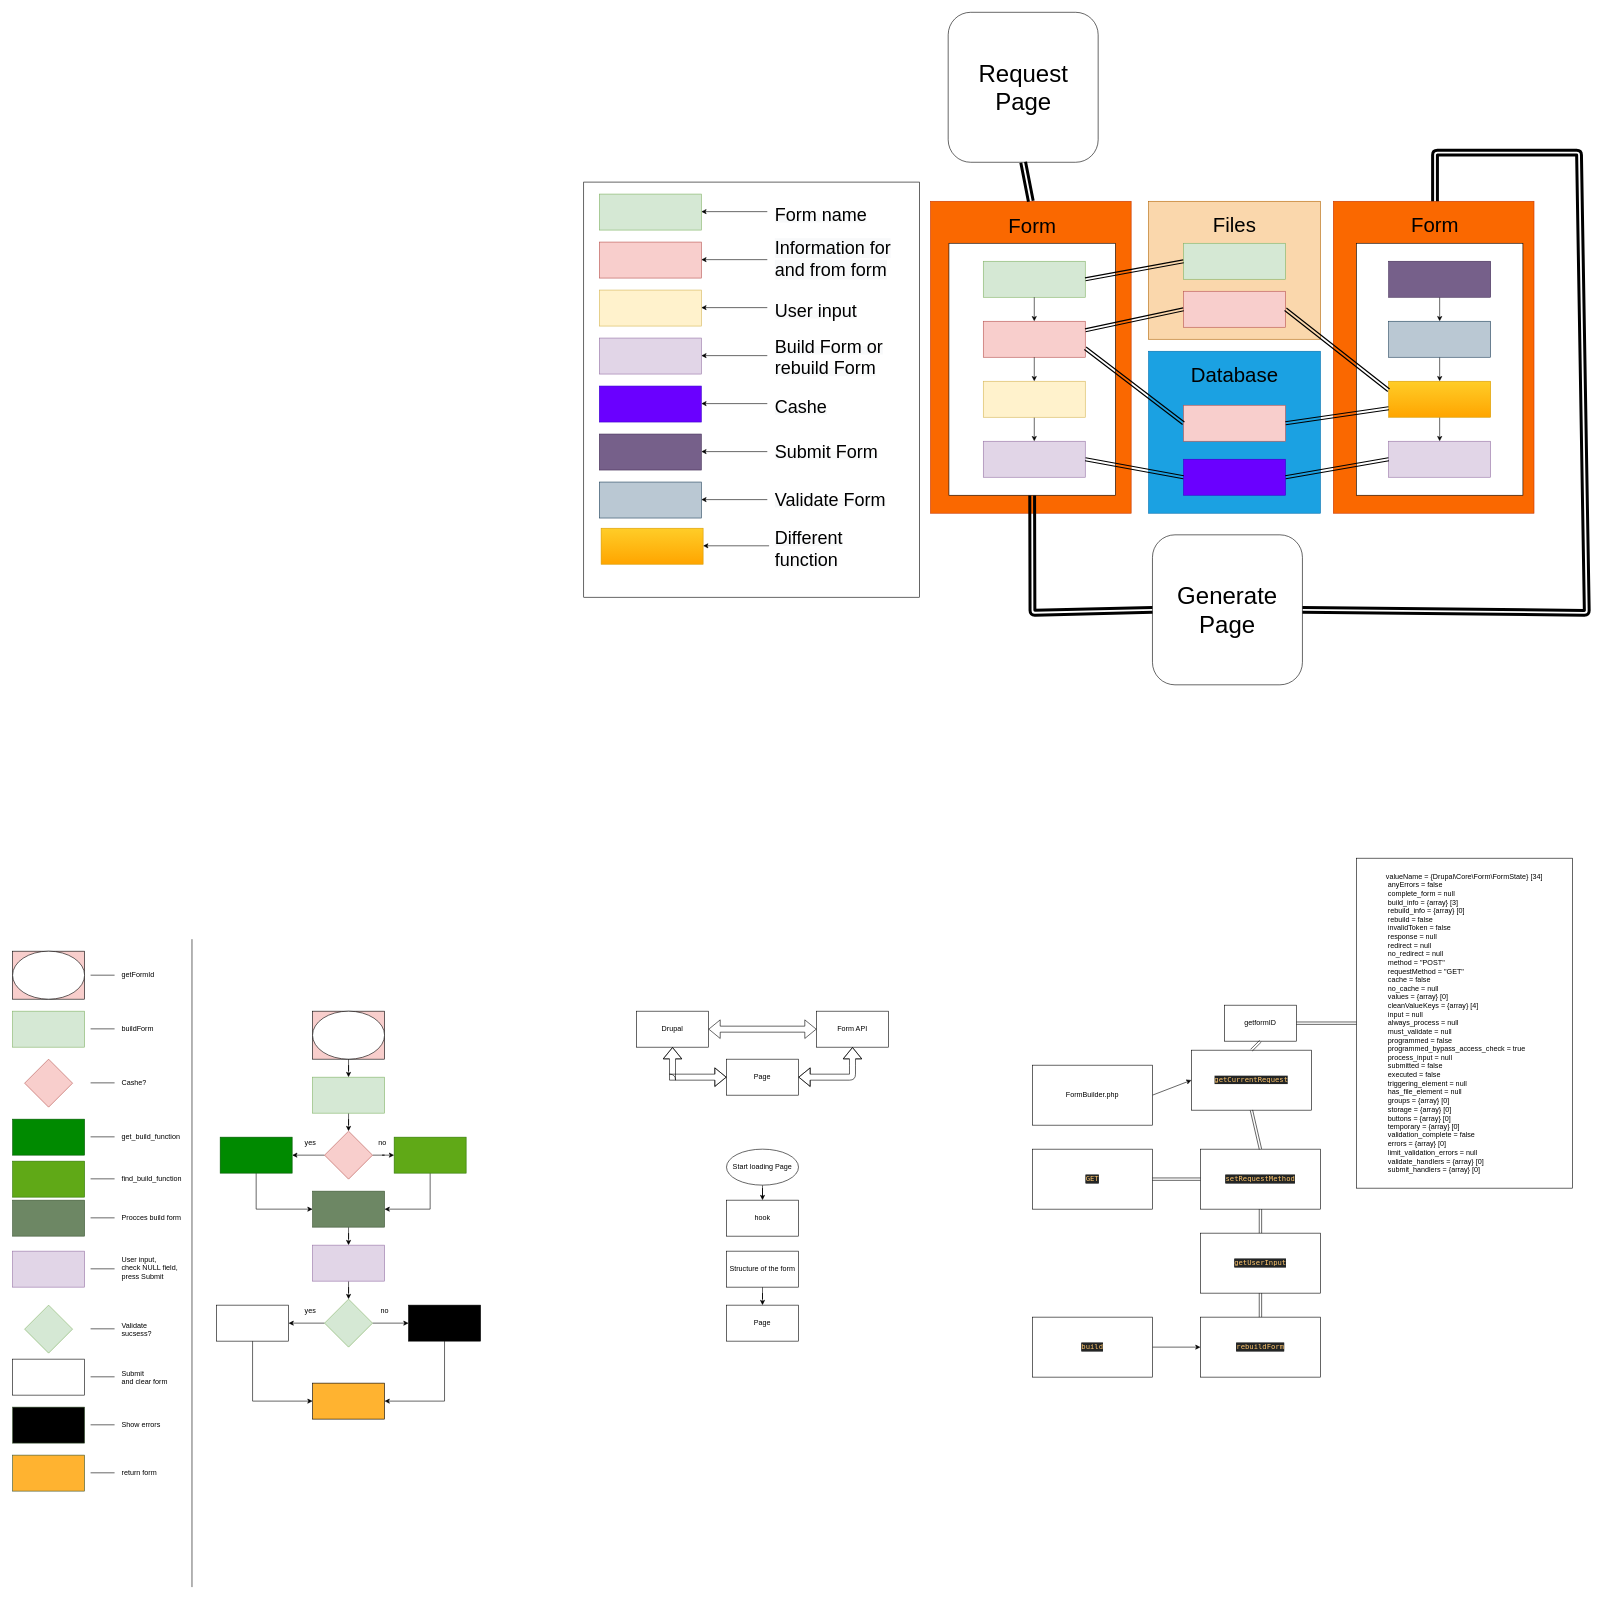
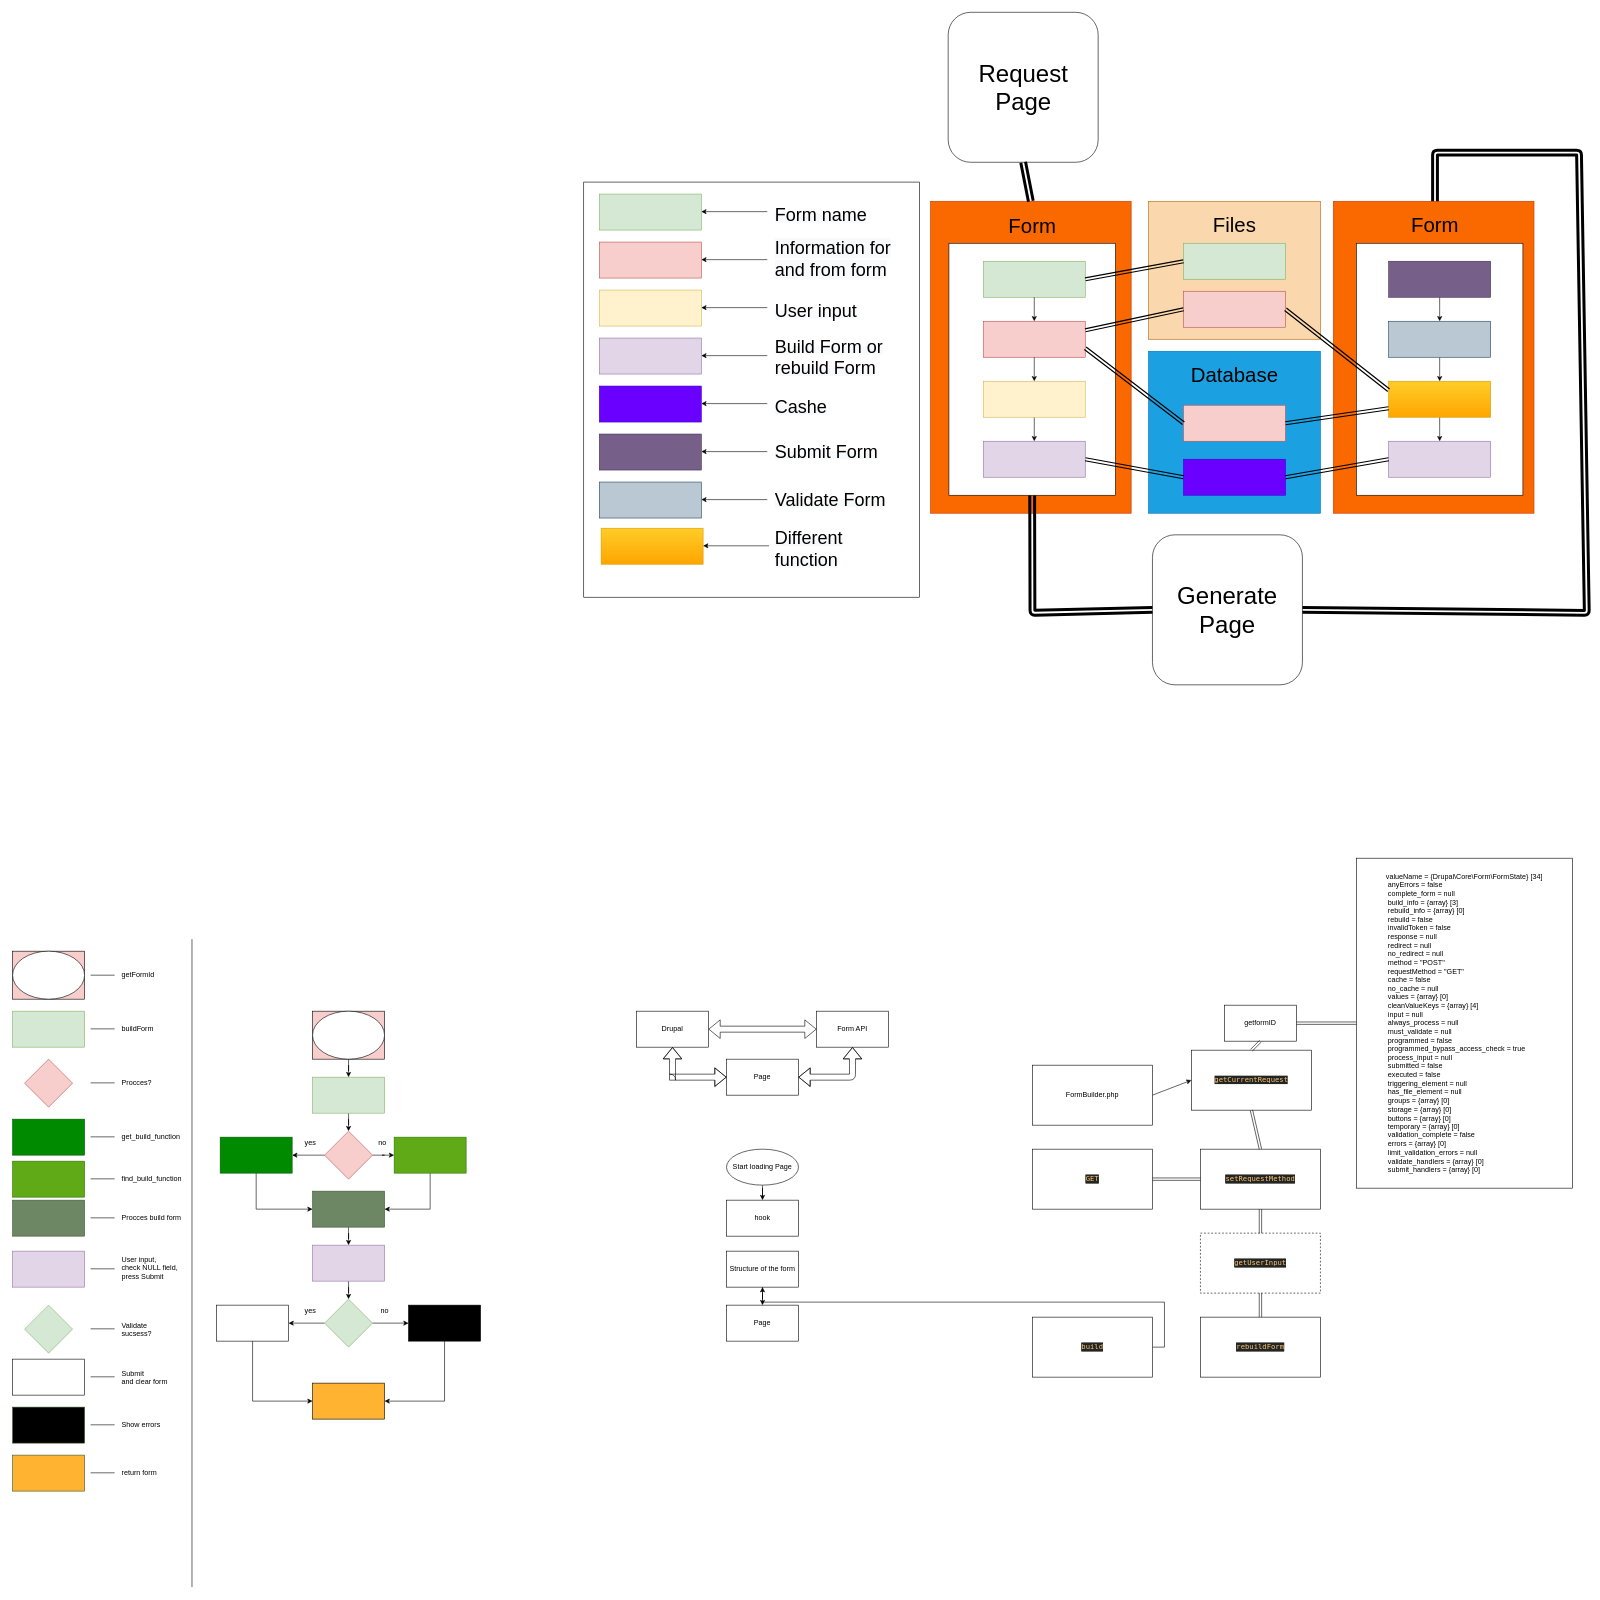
node "Cashe?": label "Cashe?" -> "Procces?"
node "getUserInput": style solid -> dashed
edge "build" -> "rebuildForm": now "build" -> "Structure of the form"
